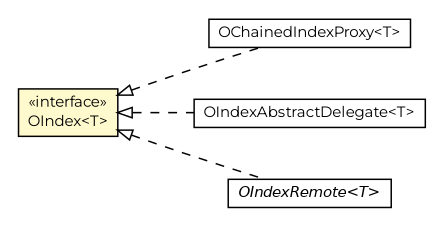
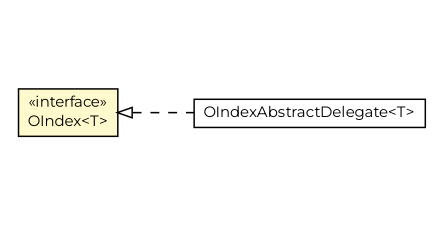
node "OChainedIndexProxy<T>": removed
node "OIndexRemote<T>": removed
